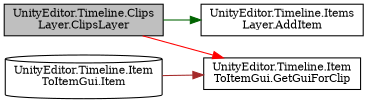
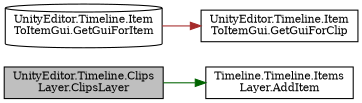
node "UnityEditor.Timeline.Items Layer.AddItem": label "UnityEditor.Timeline.Items Layer.AddItem" -> "Timeline.Timeline.Items Layer.AddItem"
edge "UnityEditor.Timeline.Clips Layer.ClipsLayer" -> "UnityEditor.Timeline.Item ToItemGui.GetGuiForClip": removed
node "UnityEditor.Timeline.Item ToItemGui.Item": label "UnityEditor.Timeline.Item ToItemGui.Item" -> "UnityEditor.Timeline.Item ToItemGui.GetGuiForItem"
